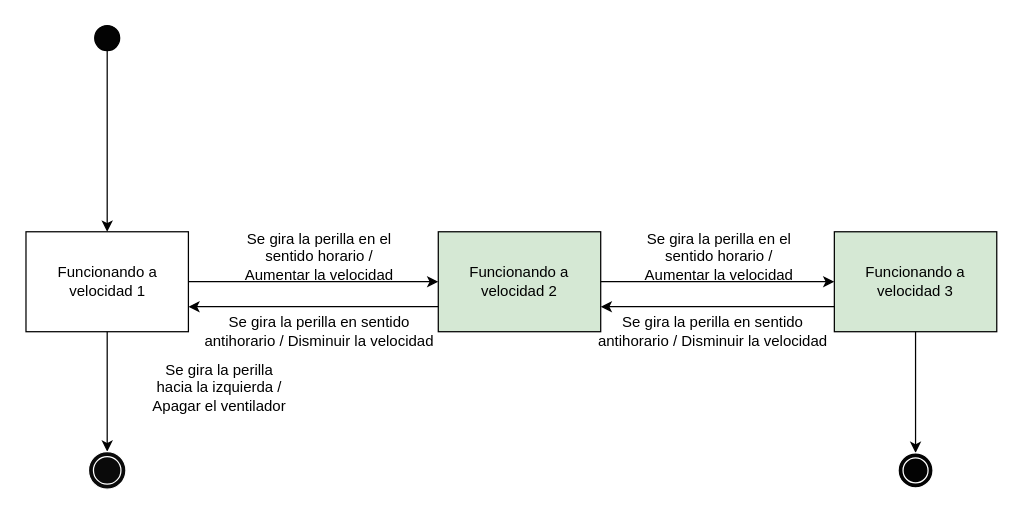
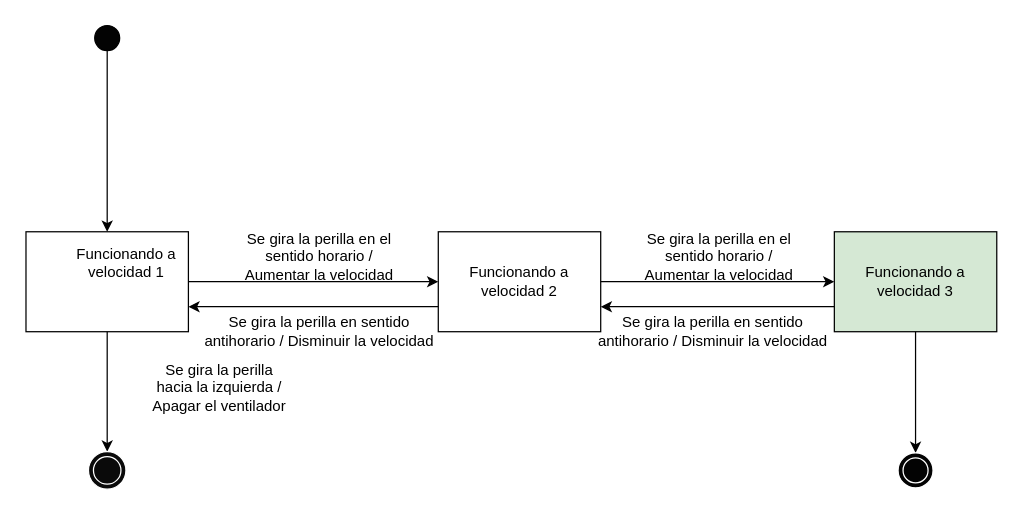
node "Funcionando a velocidad 1": moved (107, 282) -> (126, 263)
node "Funcionando a velocidad 2": fillcolor #d5e8d4 -> #ffffff
